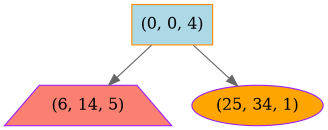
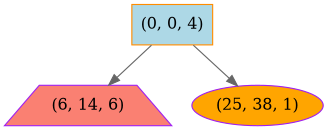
node "(6, 14, 5)": label "(6, 14, 5)" -> "(6, 14, 6)"
node "(25, 34, 1)": label "(25, 34, 1)" -> "(25, 38, 1)"
